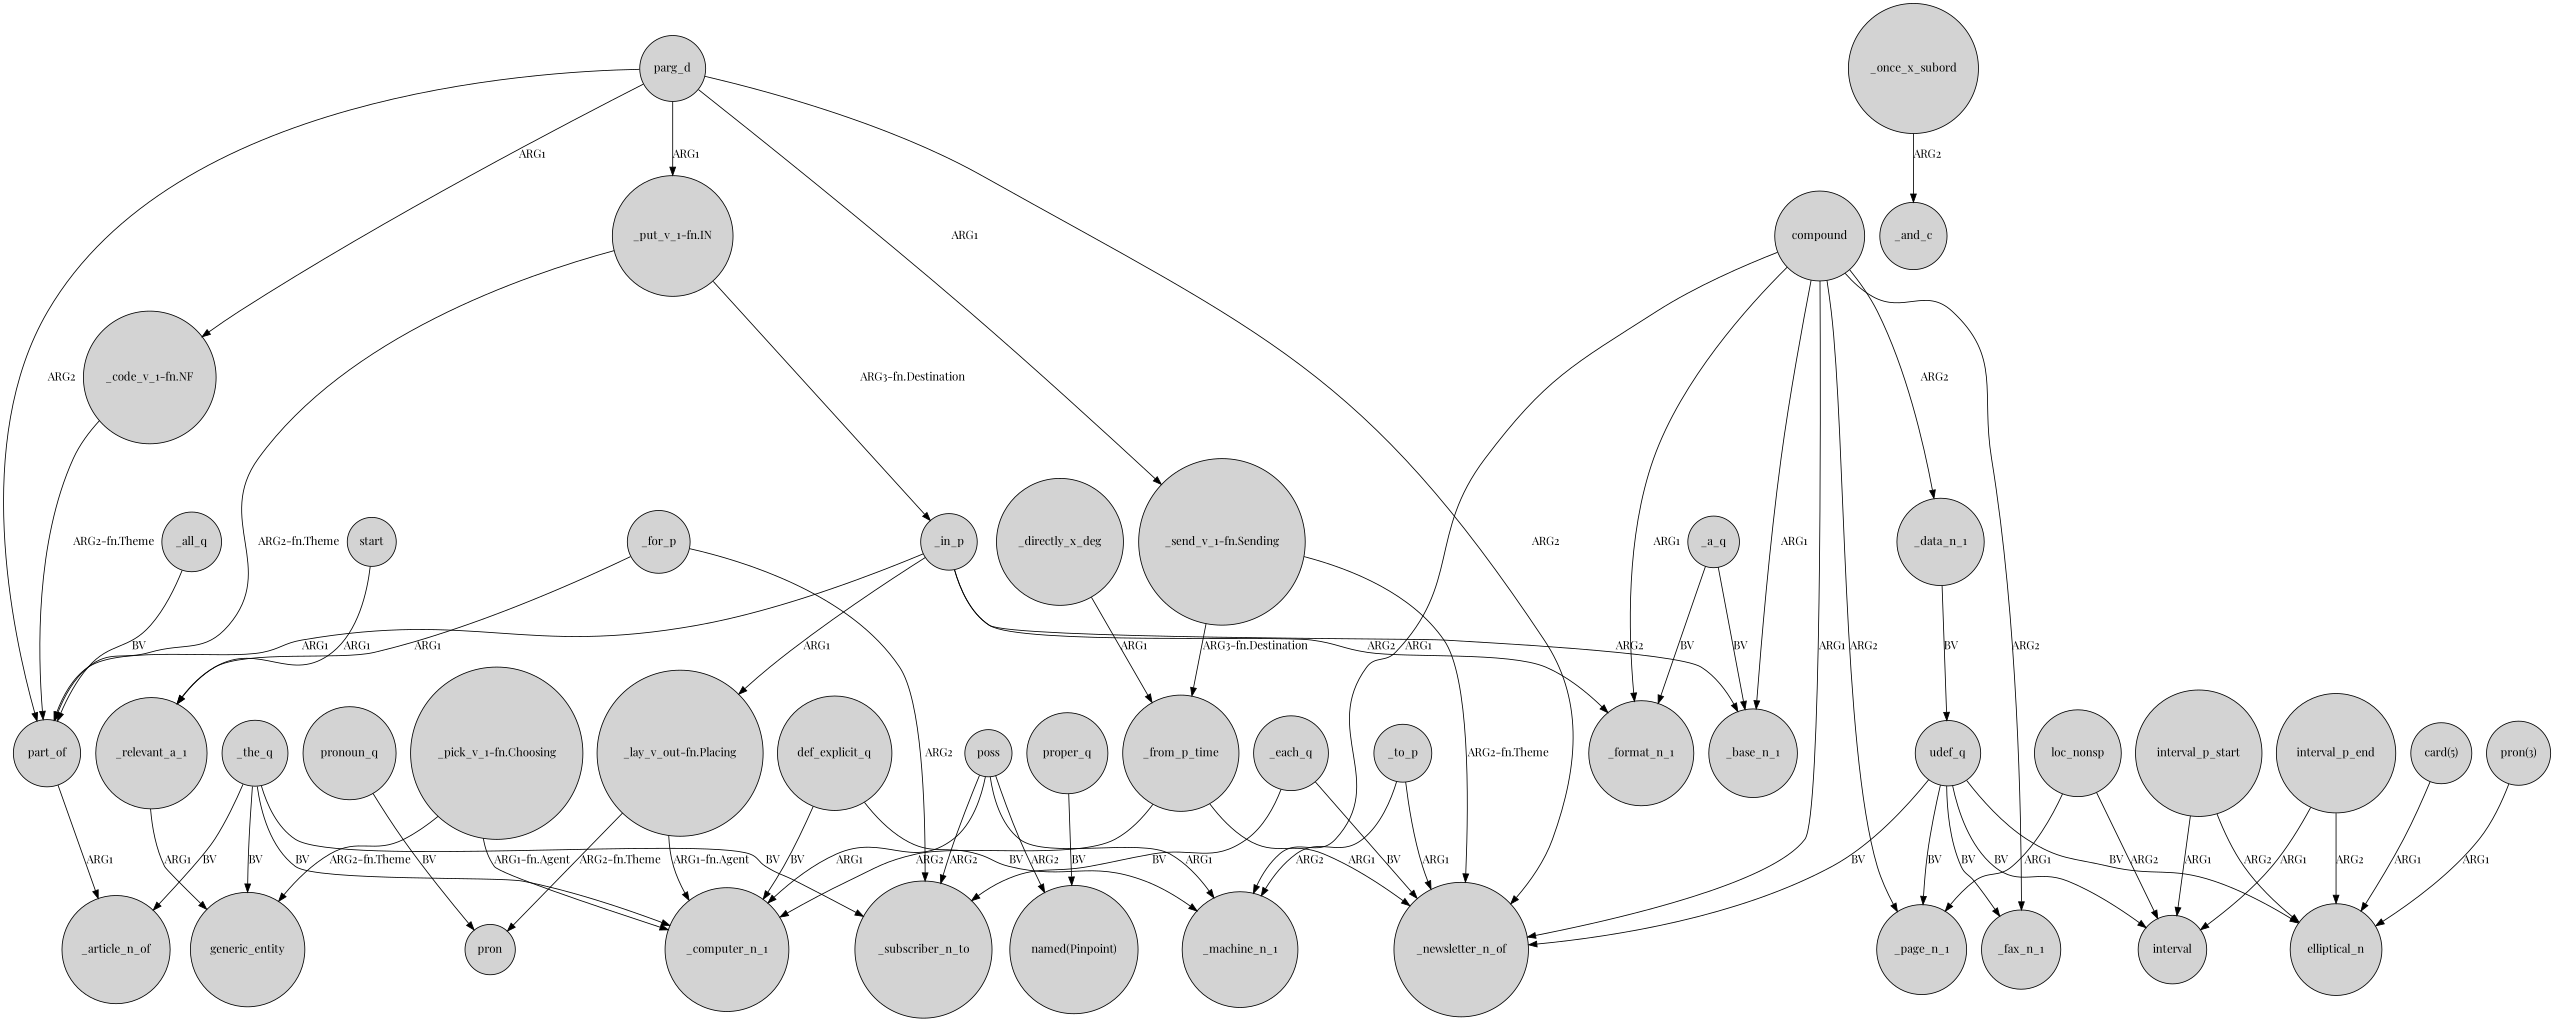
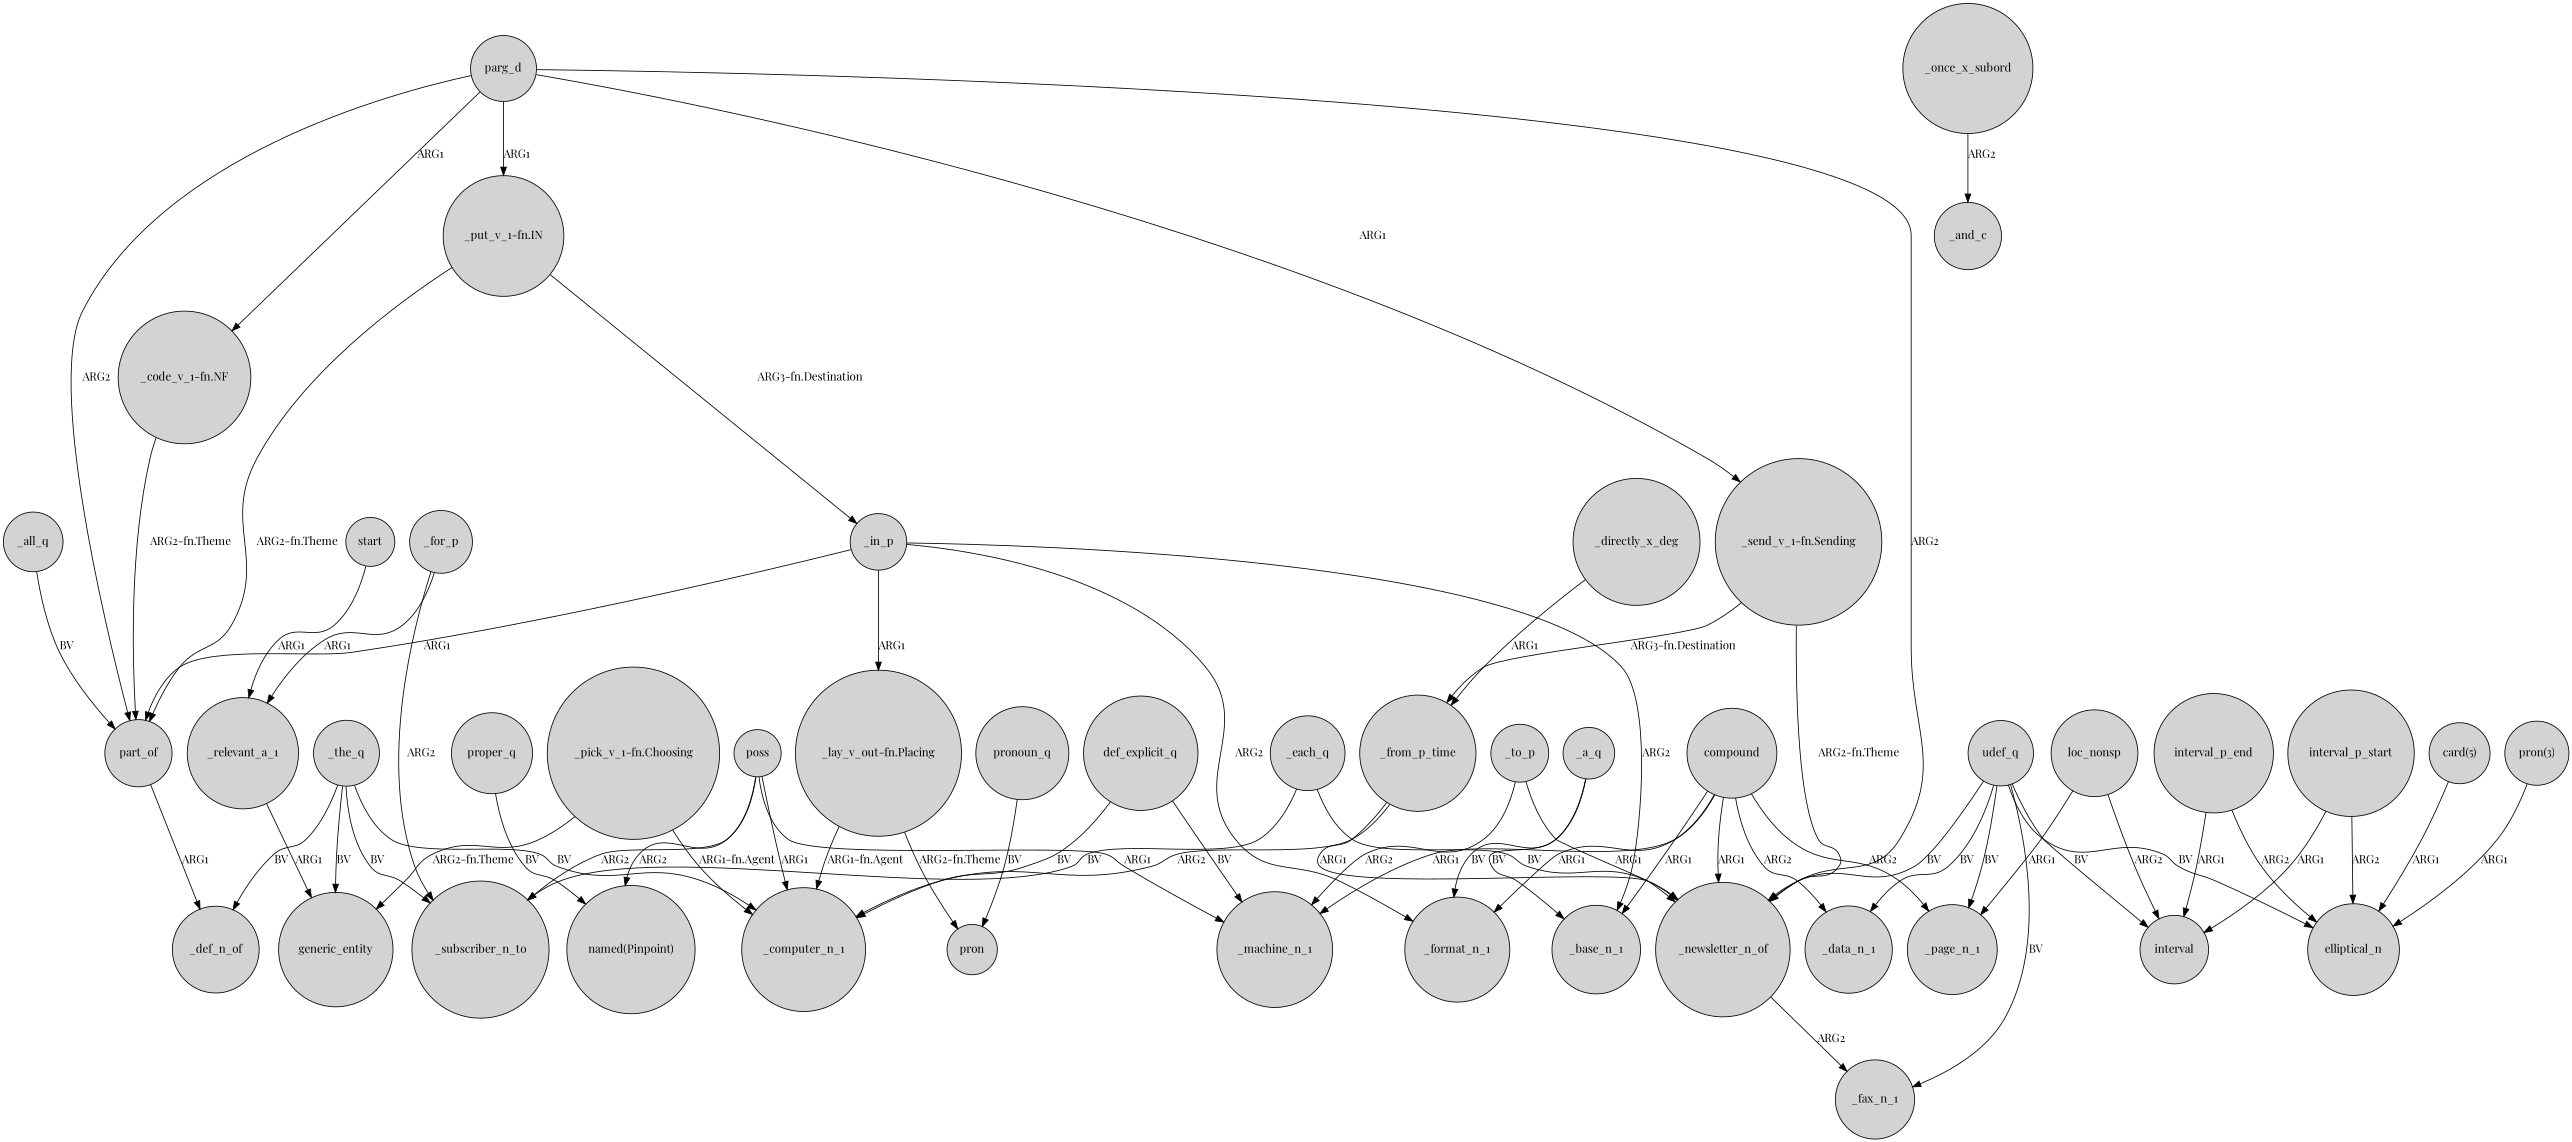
edge "compound" -> "_fax_n_1": now "_newsletter_n_of" -> "_fax_n_1"
edge "_data_n_1" -> "udef_q": reversed
node "_article_n_of": label "_article_n_of" -> "_def_n_of"
